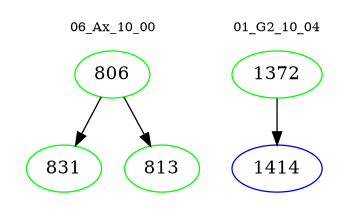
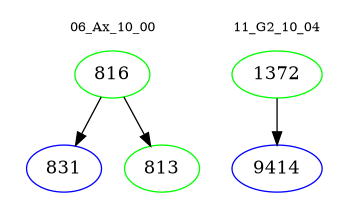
cluster "01_G2_10_04": label "01_G2_10_04" -> "11_G2_10_04"
node "806": label "806" -> "816"
node "831": color green -> blue
node "1414": label "1414" -> "9414"
